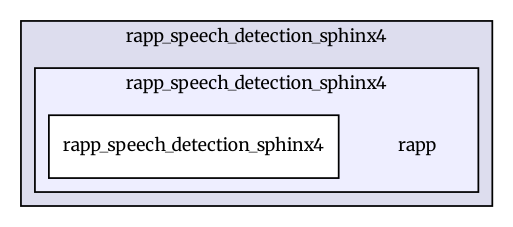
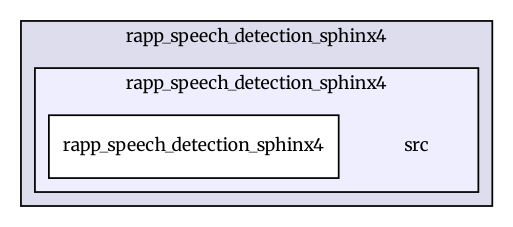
node "rapp": label "rapp" -> "src"
